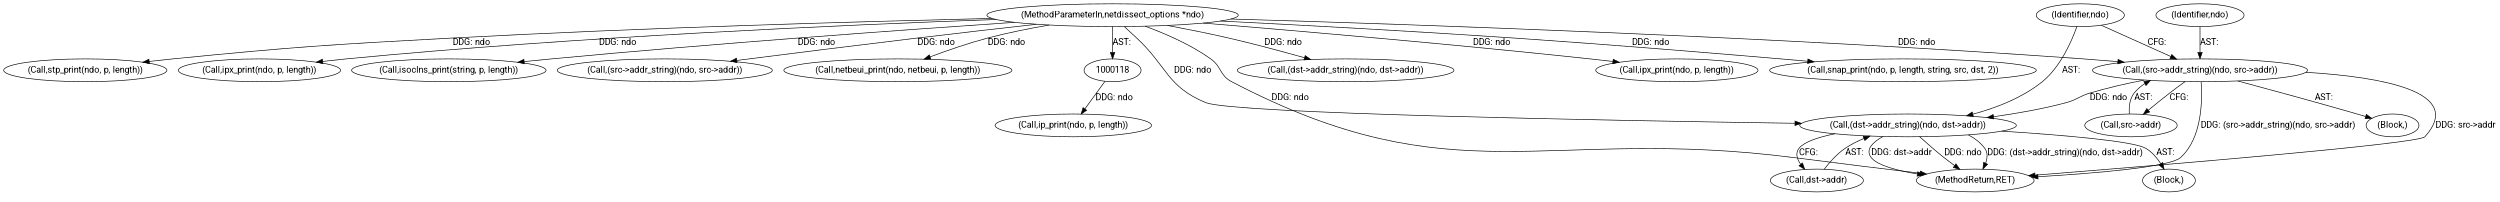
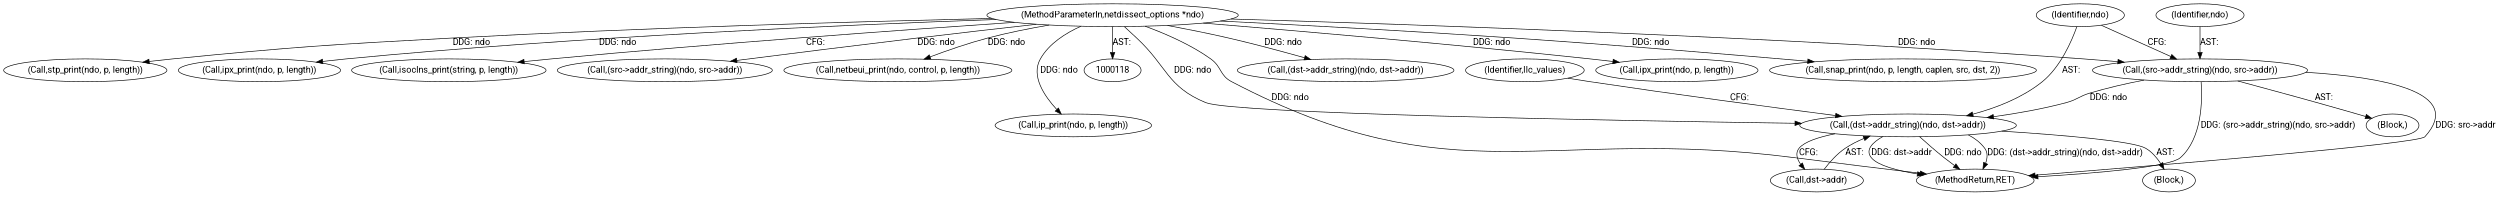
edge "(MethodParameterIn,netdissect_options *ndo)" -> "(Call,isoclns_print(string, p, length))": label "DDG: ndo" -> "CFG: "
node "(Call,netbeui_print(ndo, netbeui, p, length))": label "(Call,netbeui_print(ndo, netbeui, p, length))" -> "(Call,netbeui_print(ndo, control, p, length))"
node "(Identifier,llc_values)": added
node "(Call,snap_print(ndo, p, length, string, src, dst, 2))": label "(Call,snap_print(ndo, p, length, string, src, dst, 2))" -> "(Call,snap_print(ndo, p, length, caplen, src, dst, 2))"
edge "1000118" -> "(Call,ip_print(ndo, p, length))": now "(MethodParameterIn,netdissect_options *ndo)" -> "(Call,ip_print(ndo, p, length))"
node "(Call,src->addr)": removed
